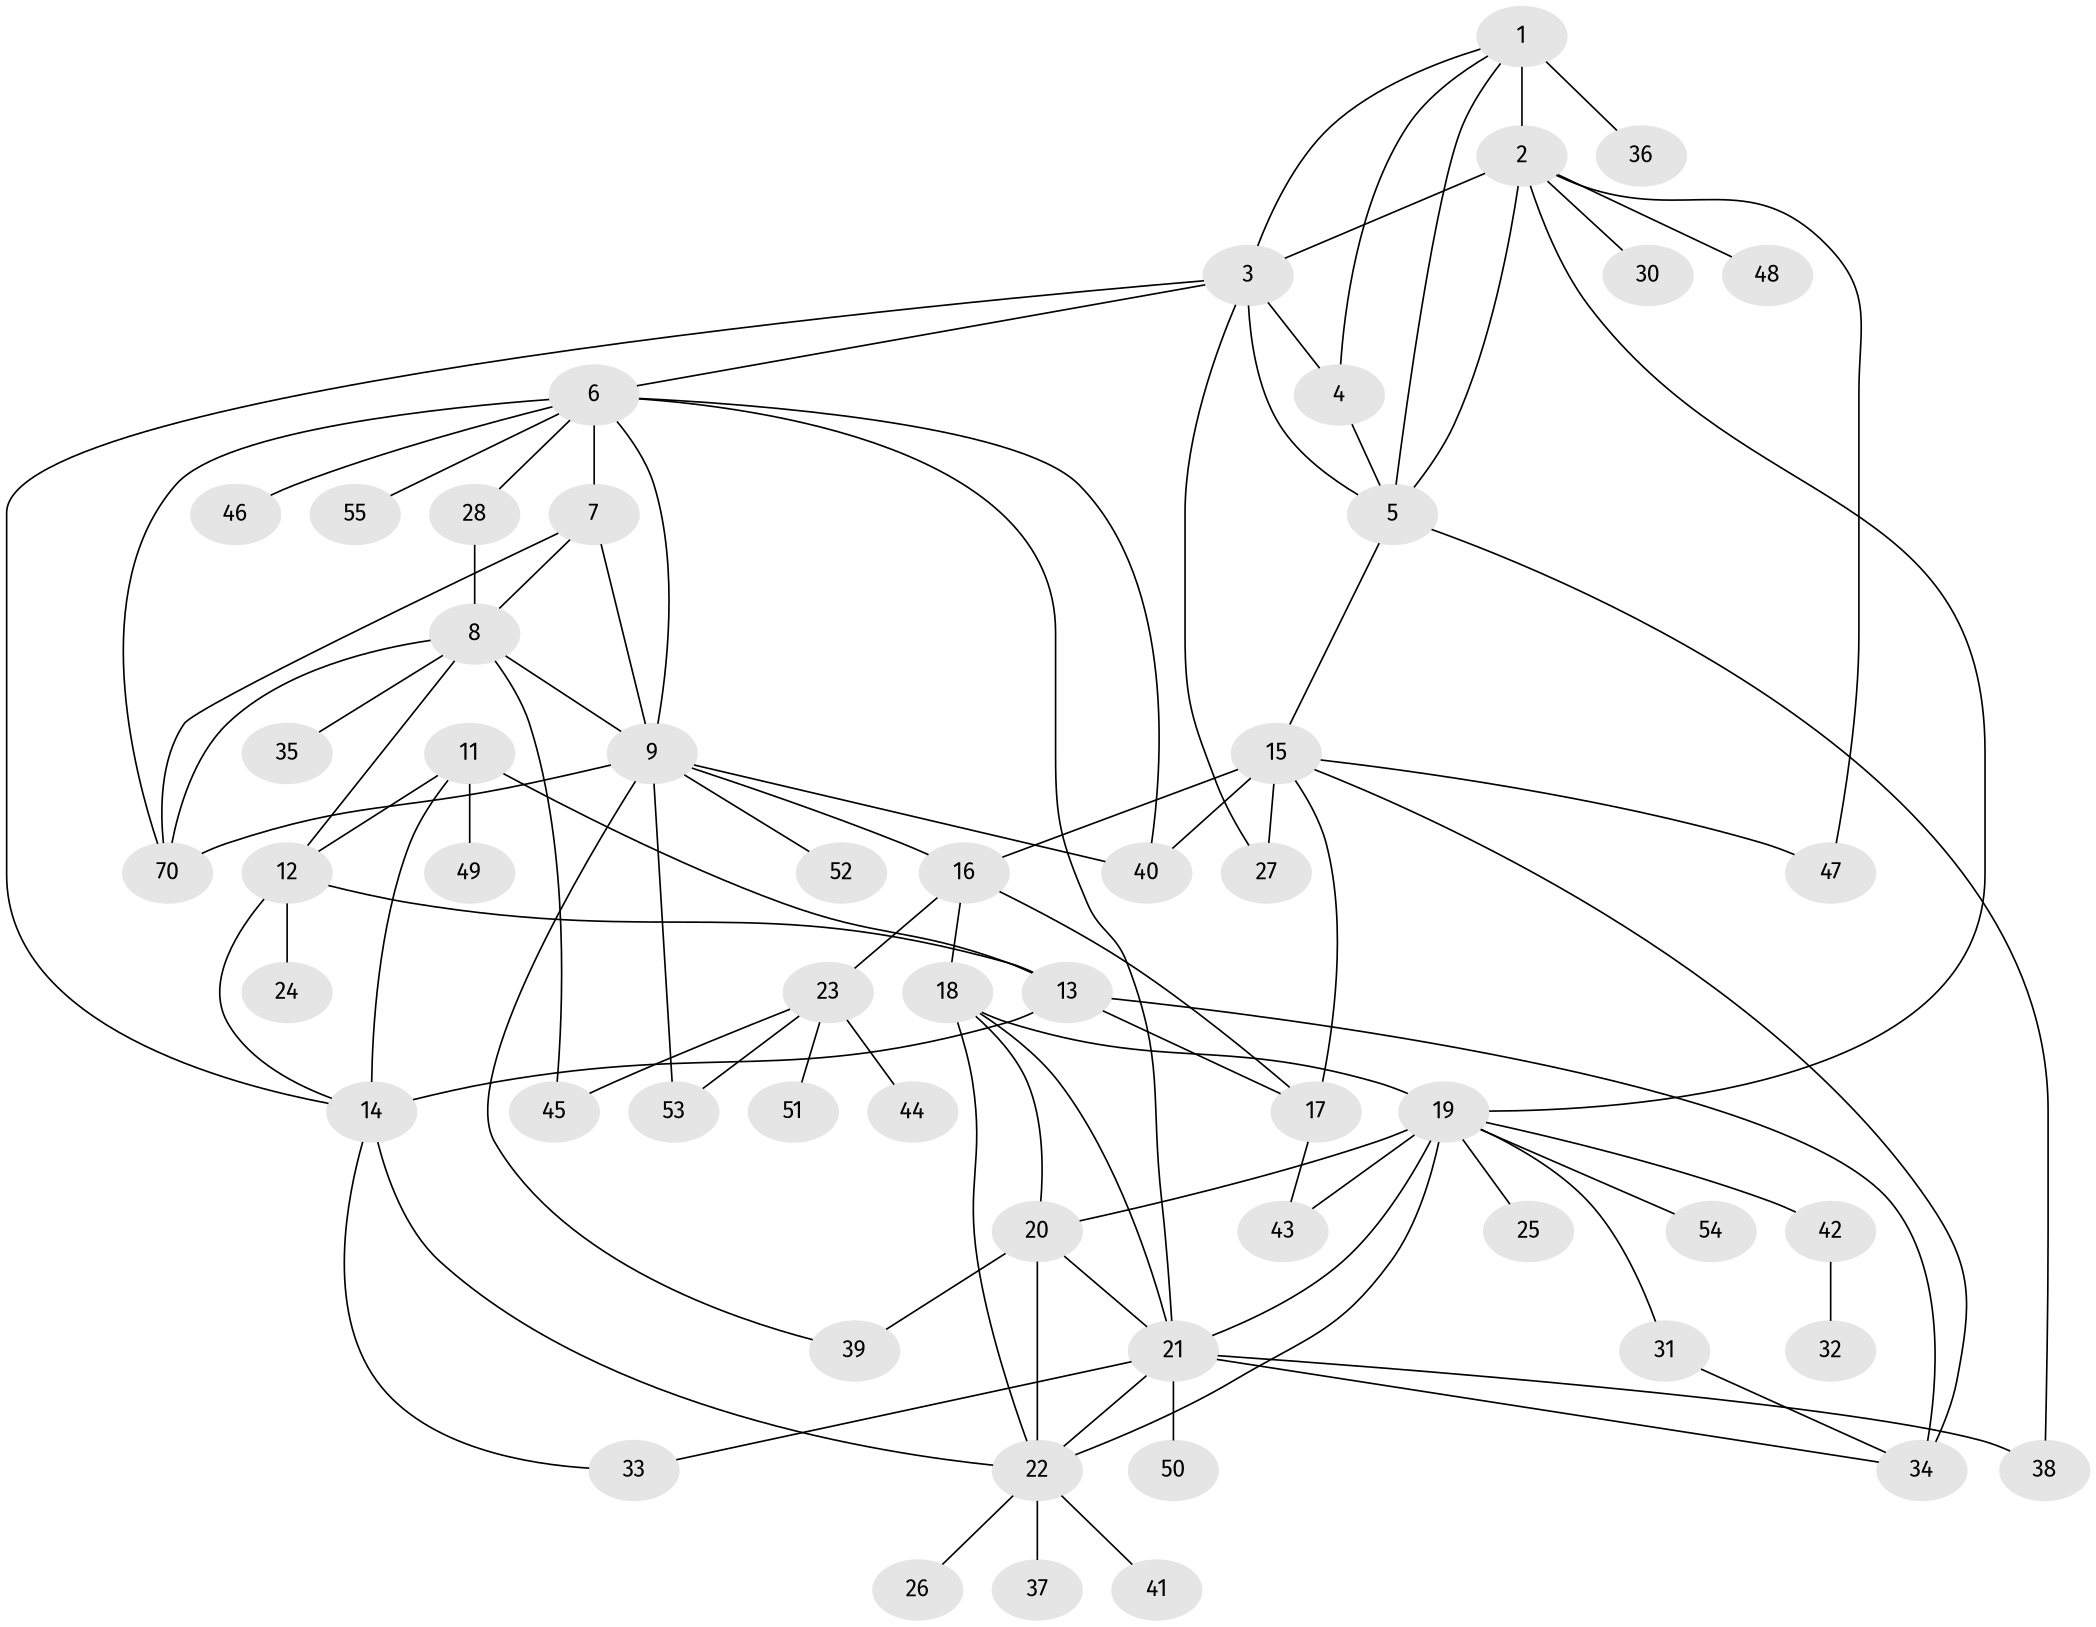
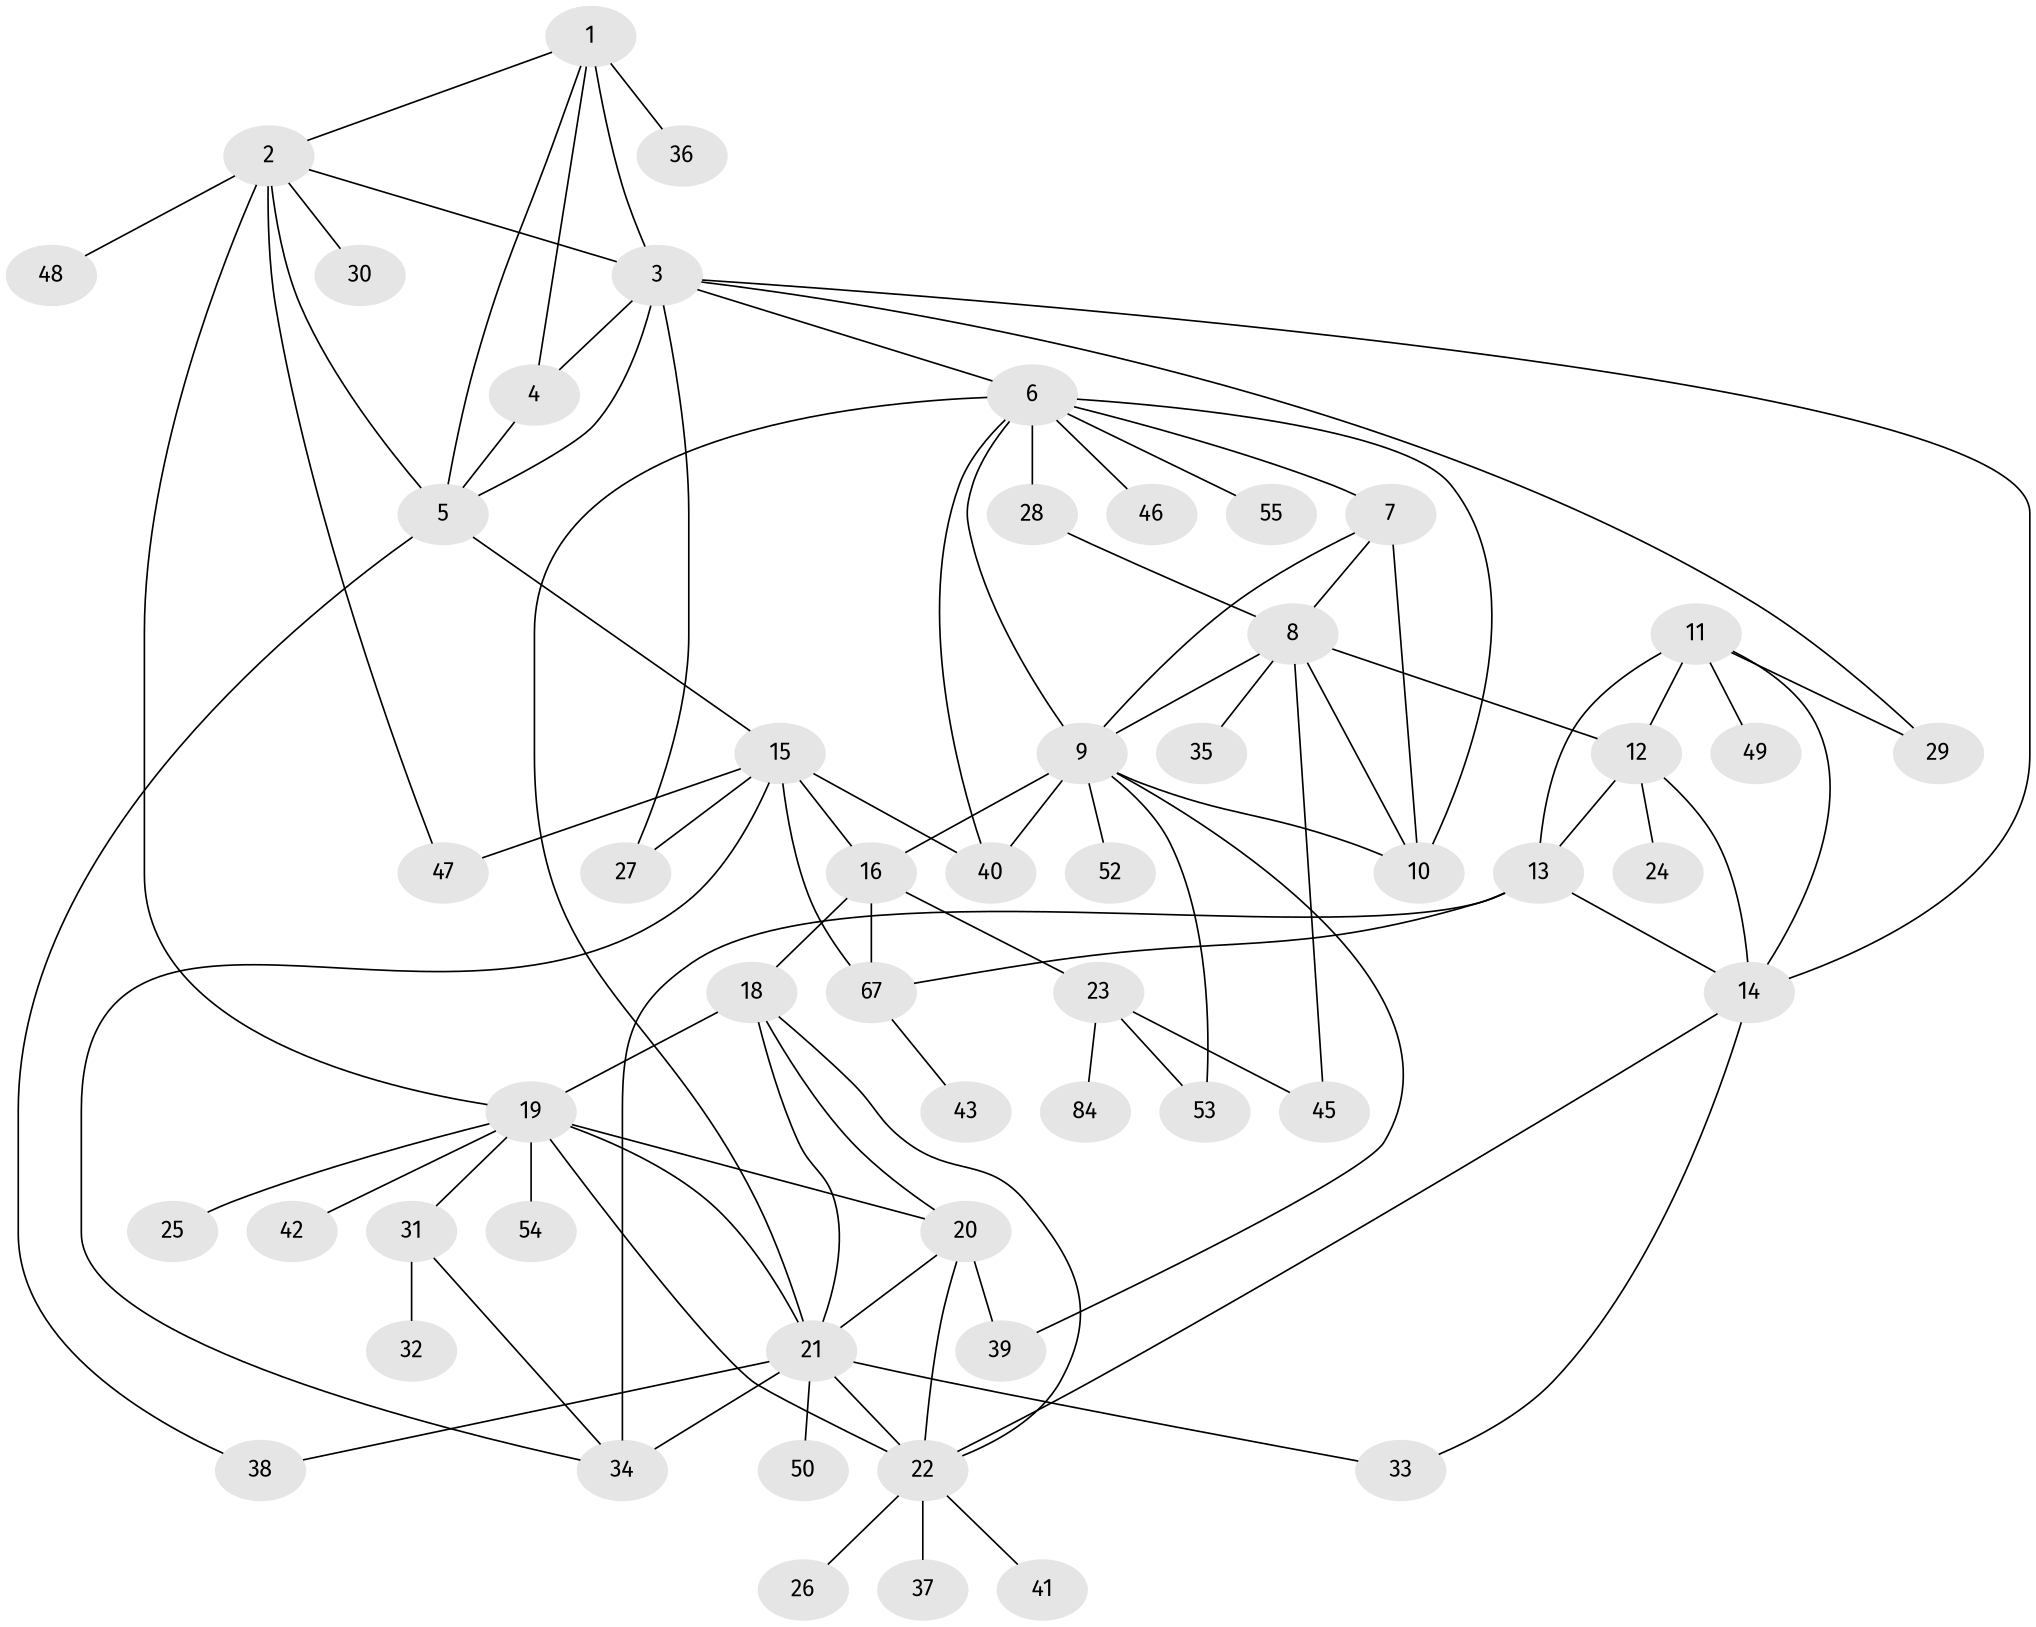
node "29": added
node "70": label "70" -> "10"
node "51": removed
node "44": label "44" -> "84"
node "17": label "17" -> "67"
edge "19" -- "43": removed
edge "42" -- "32": now "31" -- "32"
